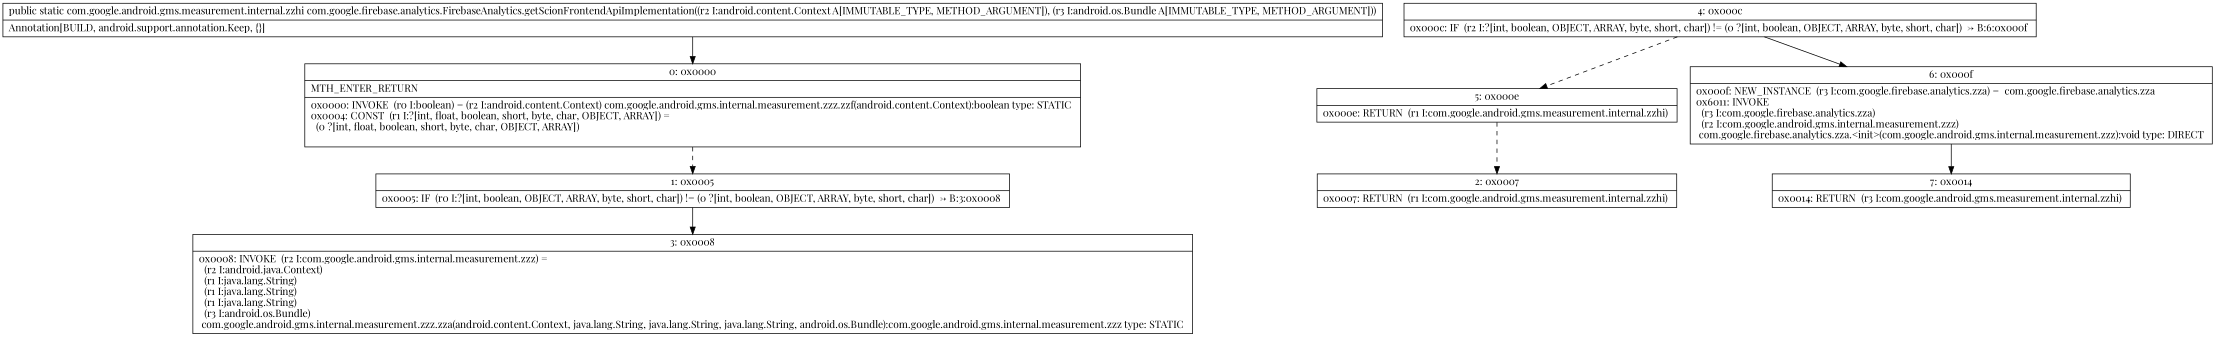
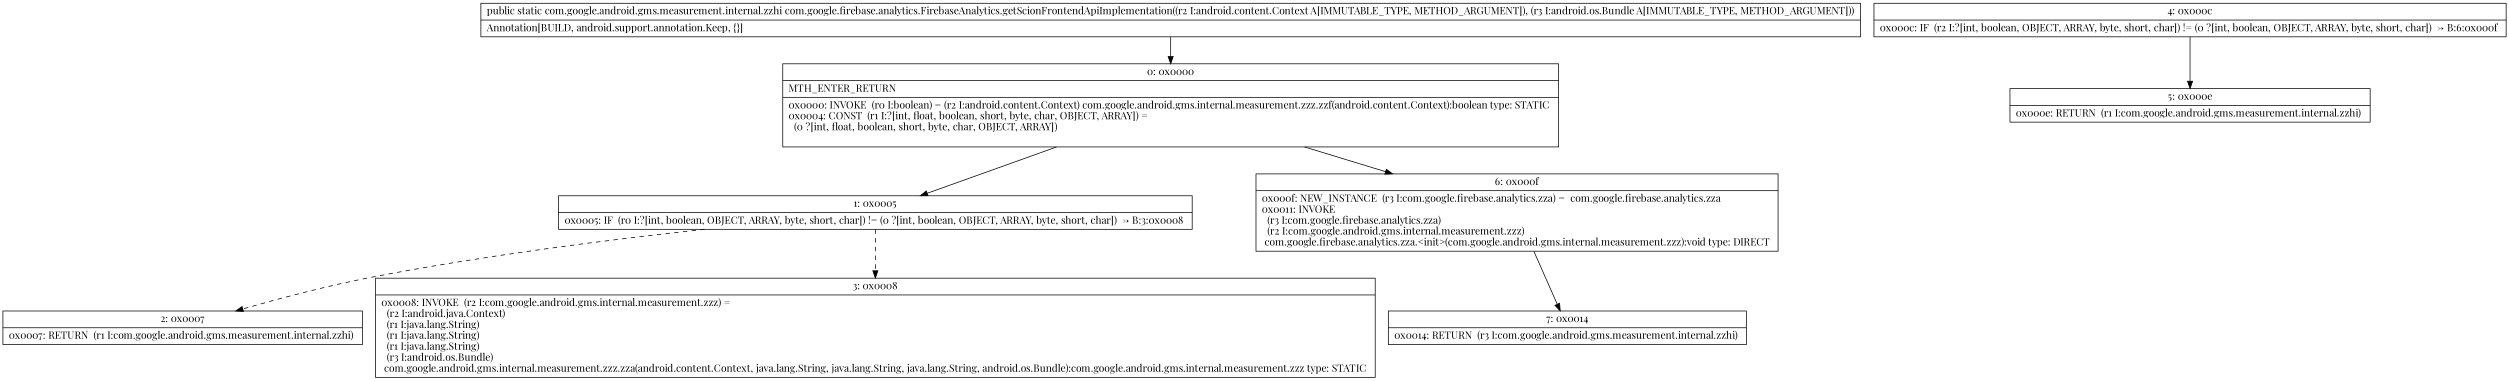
edge "4: 0x000c" -> "6: 0x000f": now "0: 0x0000" -> "6: 0x000f"
edge "4: 0x000c" -> "5: 0x000e": style dashed -> solid
node "6: 0x000f": text "0x6011: INVOKE" -> "0x0011: INVOKE"
edge "5: 0x000e" -> "2: 0x0007": now "1: 0x0005" -> "2: 0x0007"
edge "0: 0x0000" -> "1: 0x0005": style dashed -> solid
edge "1: 0x0005" -> "3: 0x0008": style solid -> dashed
